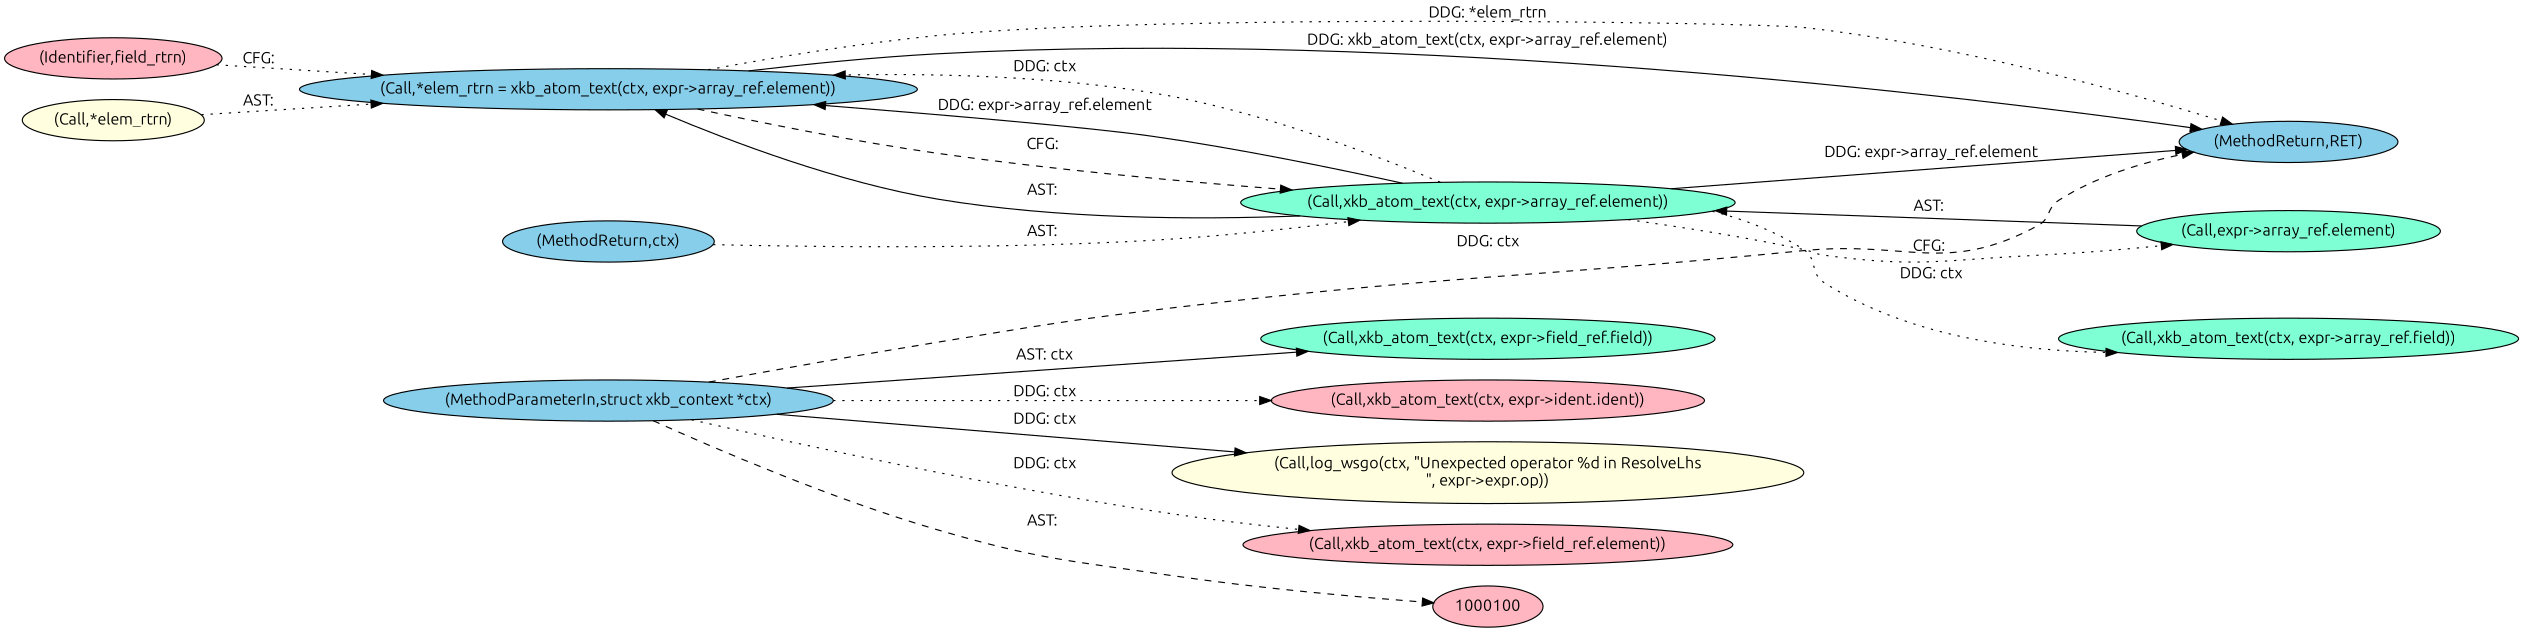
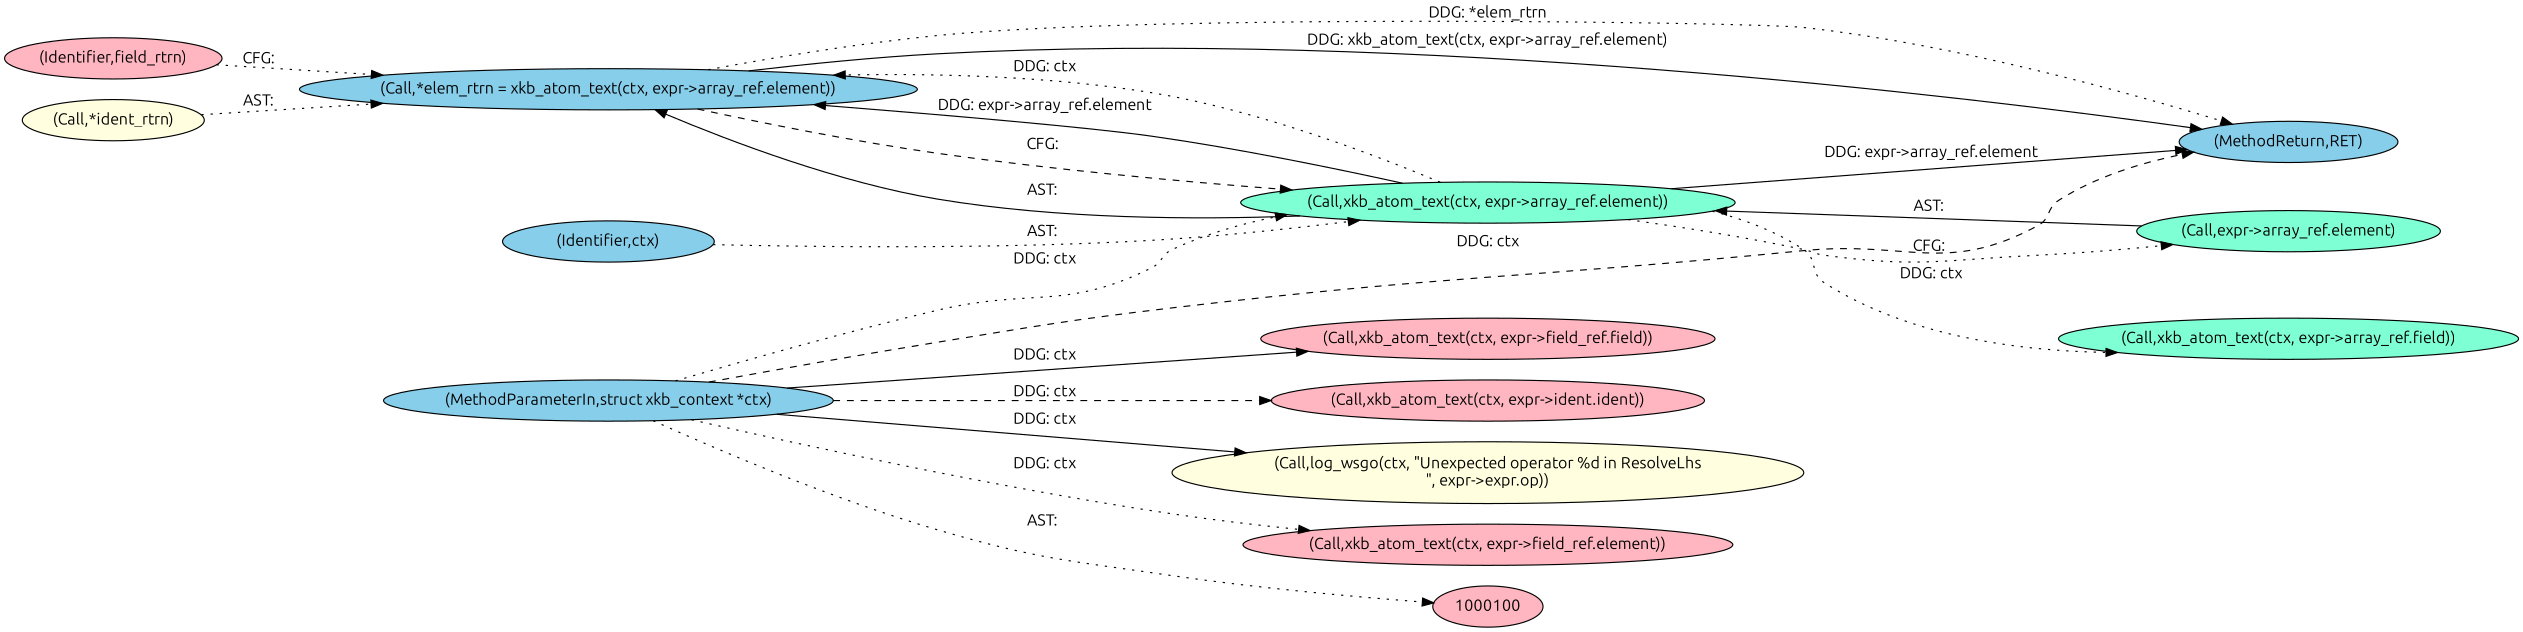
node "(Call,*elem_rtrn)": label "(Call,*elem_rtrn)" -> "(Call,*ident_rtrn)"
node "(MethodReturn,ctx)": label "(MethodReturn,ctx)" -> "(Identifier,ctx)"
edge "(MethodParameterIn,struct xkb_context *ctx)" -> "(Call,xkb_atom_text(ctx, expr->array_ref.element))": added, label "DDG: ctx"
node "(Call,xkb_atom_text(ctx, expr->field_ref.field))": fillcolor aquamarine -> lightpink
edge "(MethodParameterIn,struct xkb_context *ctx)" -> "(Call,xkb_atom_text(ctx, expr->field_ref.field))": label "AST: ctx" -> "DDG: ctx"
edge "(MethodParameterIn,struct xkb_context *ctx)" -> "(Call,xkb_atom_text(ctx, expr->ident.ident))": style dotted -> dashed
edge "(MethodParameterIn,struct xkb_context *ctx)" -> "1000100": style dashed -> dotted
